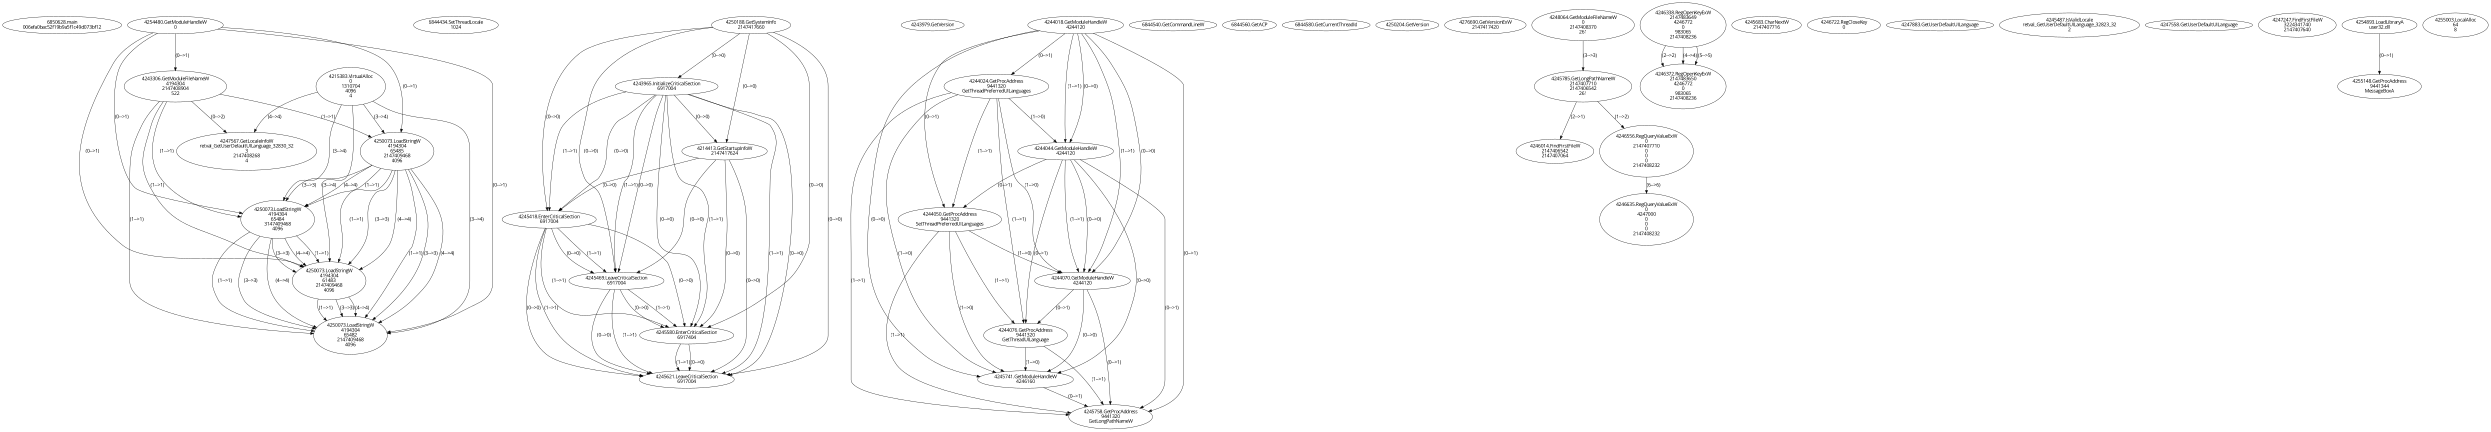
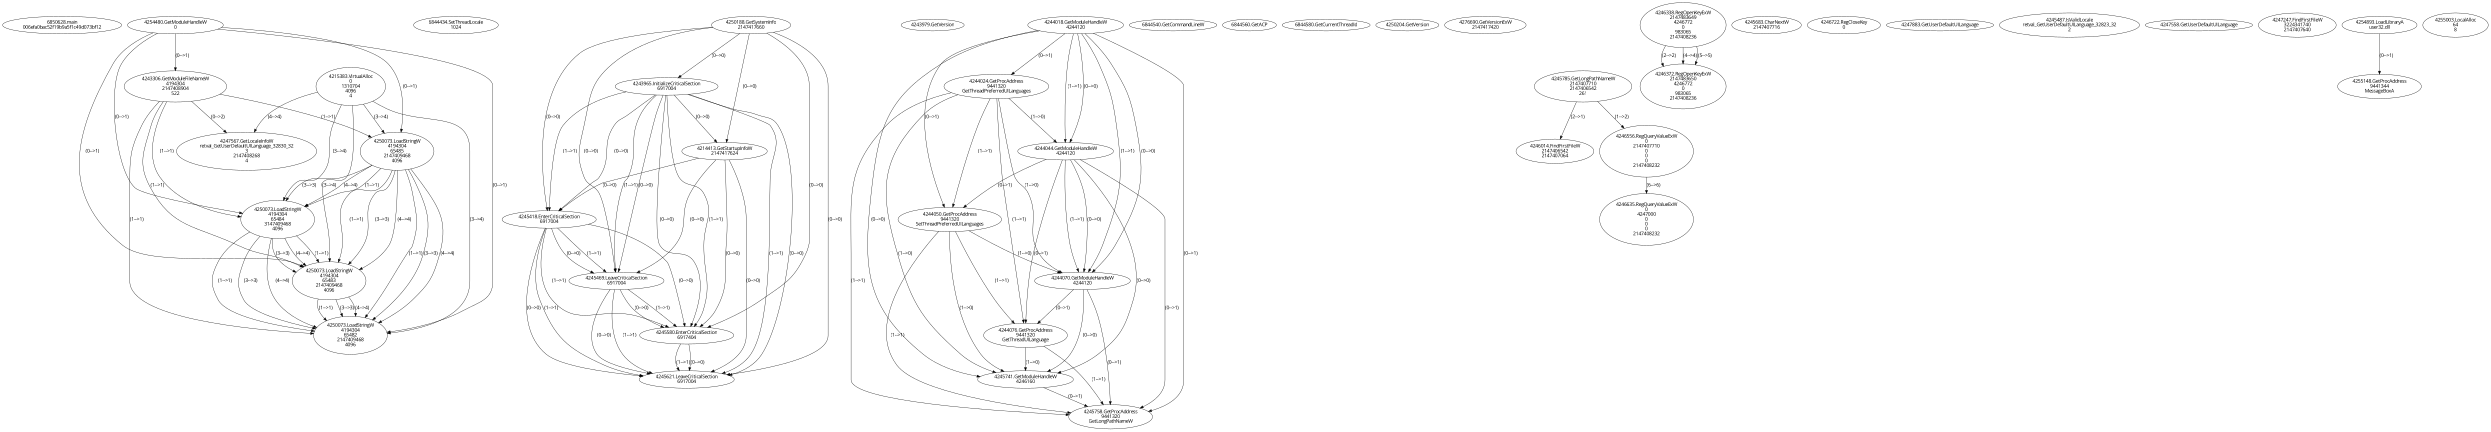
node "4248064.GetModuleFileNameW 0 2147408370 261": removed
node "4250073.LoadStringW 4194304 61483 2147409468 4096": label "4250073.LoadStringW 4194304 61483 2147409468 4096" -> "4250073.LoadStringW 4194304 65483 2147409468 4096"
